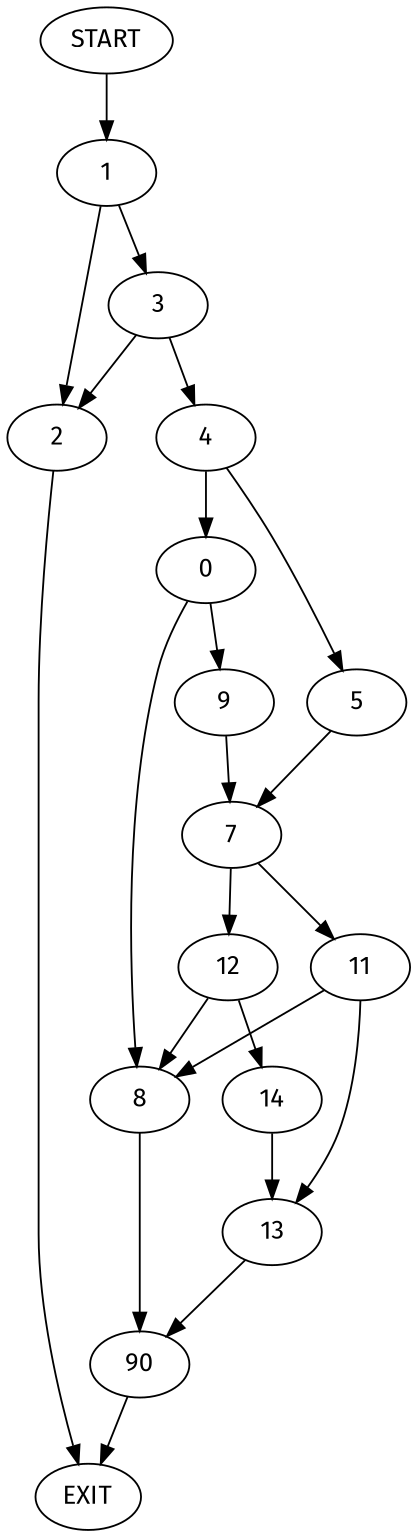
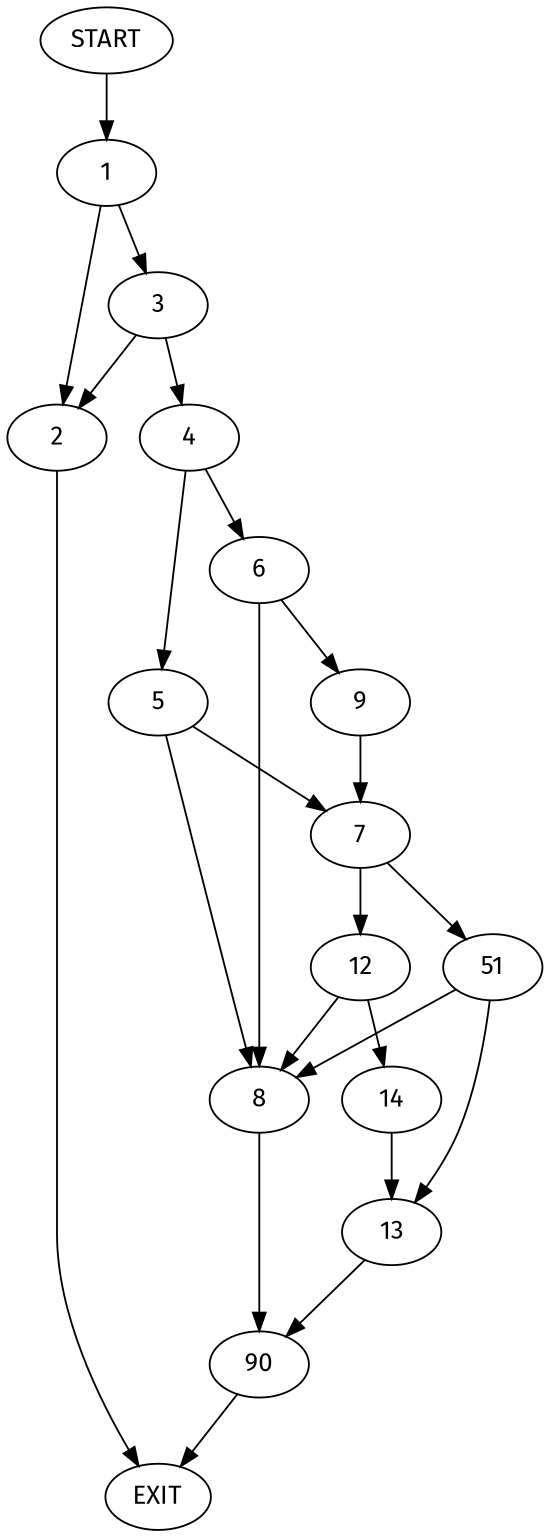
node "0": label "0" -> "6"
edge "5" -> "8": added
node "11": label "11" -> "51"
